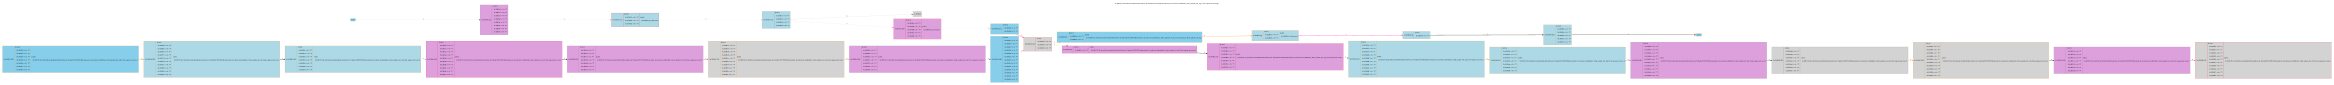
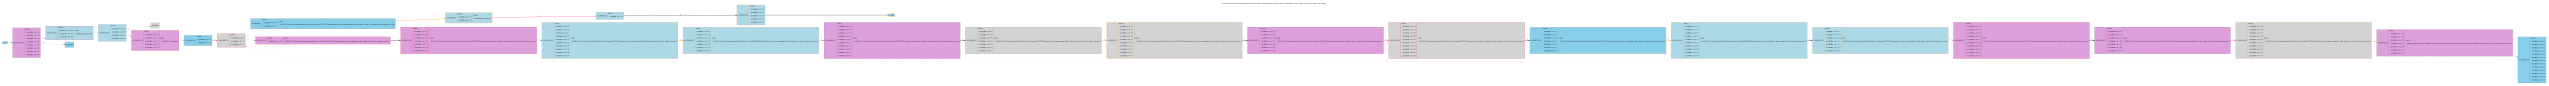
edge "0x10952d [35]" -> "0x109550 [25]": added, label "1"
node "0x109400": added
